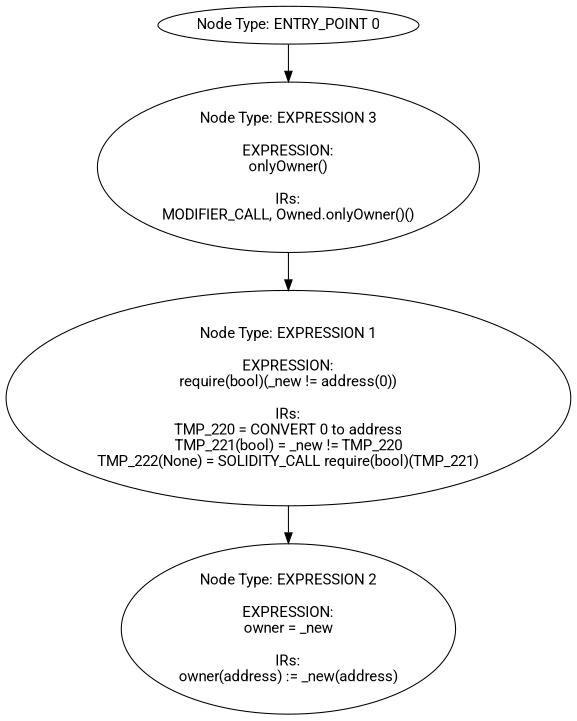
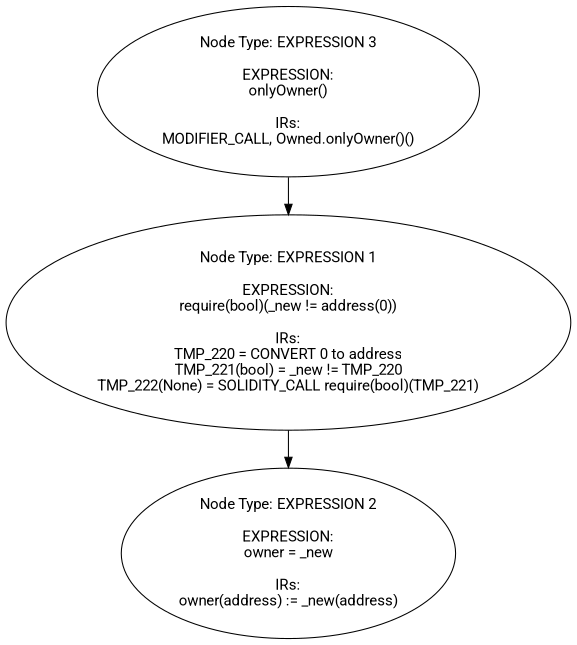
node "Node Type: ENTRY_POINT 0": removed
